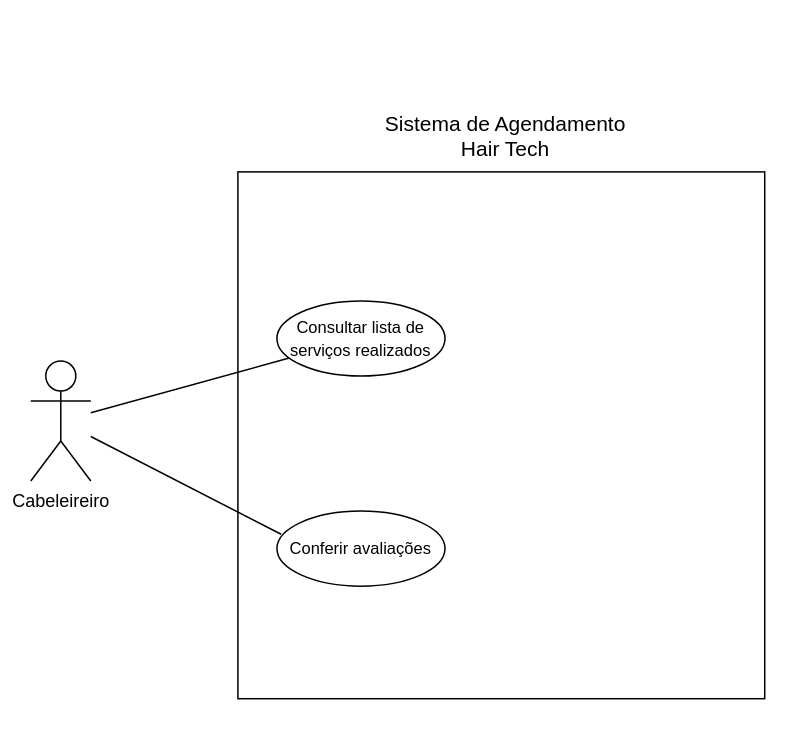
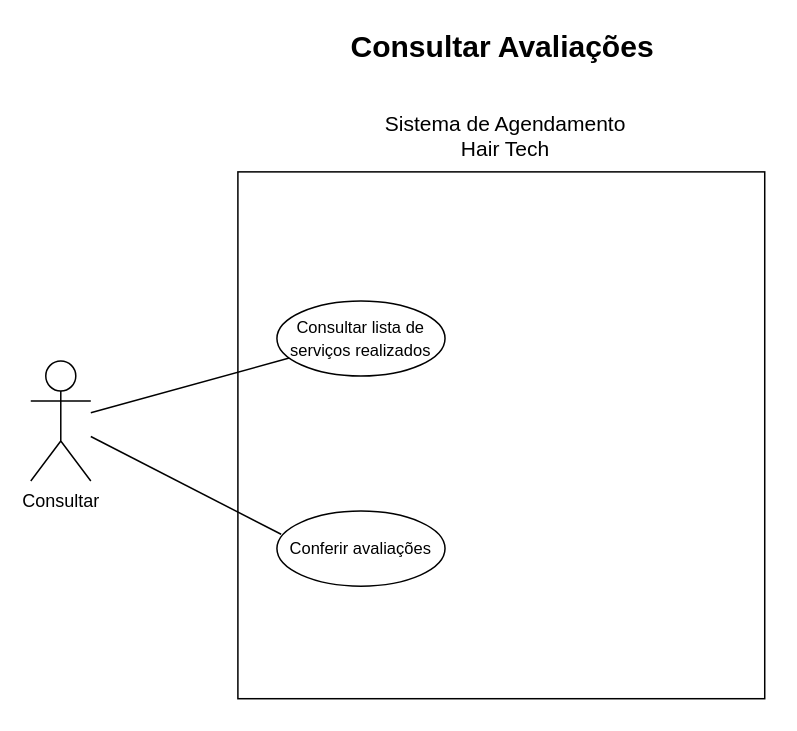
node "Consultar Avaliações": added
node "Cabeleireiro": label "Cabeleireiro" -> "Consultar"
